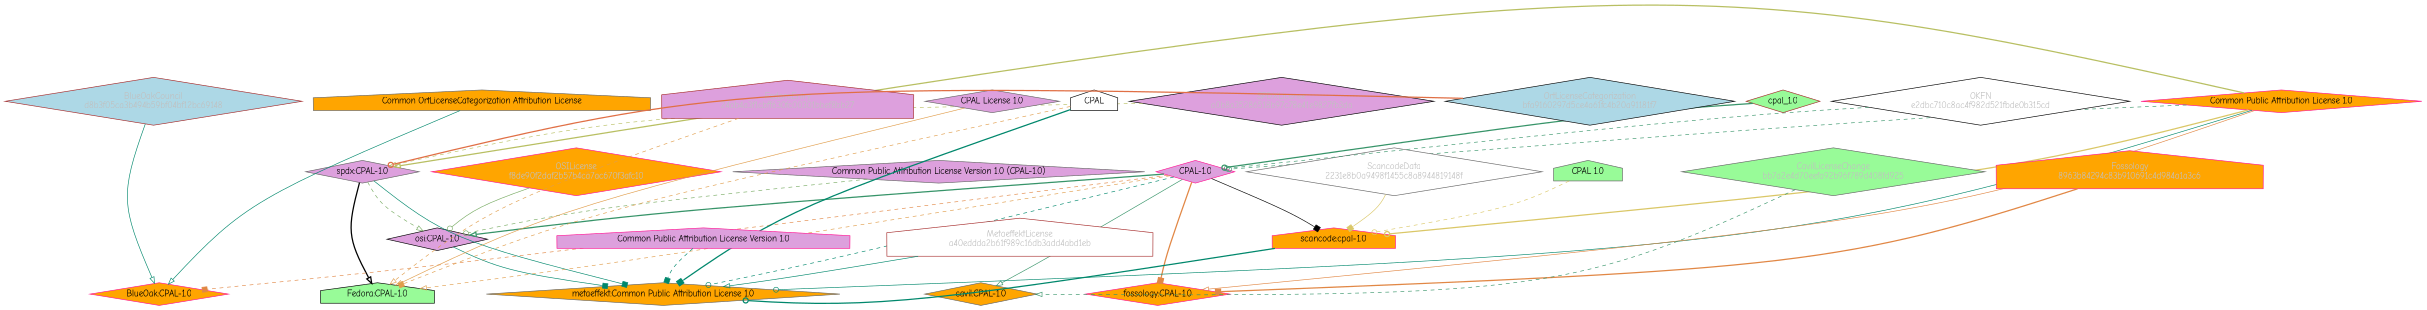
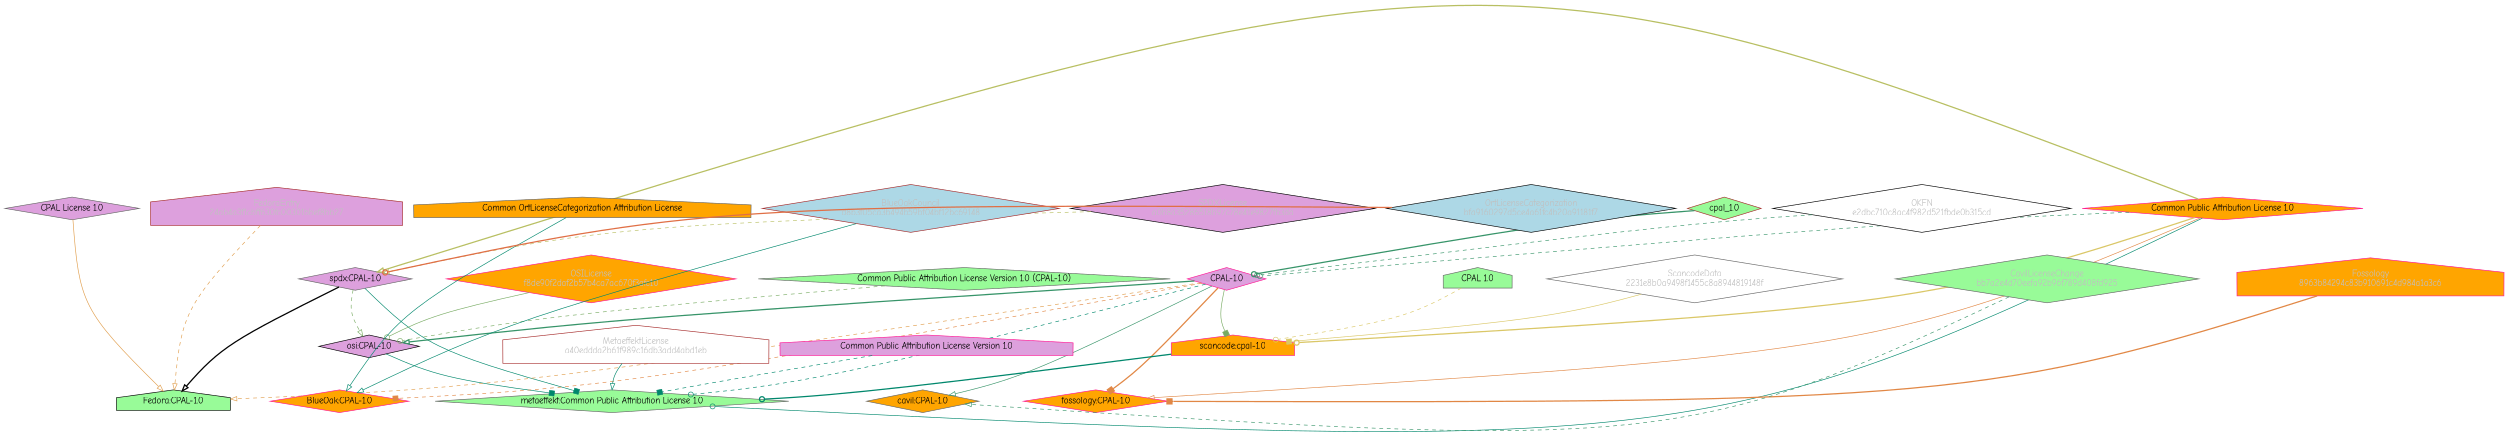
node "CPAL": removed
node "Common Public Attribution License Version 1.0 (CPAL-1.0)": fillcolor plum -> palegreen
edge "CPAL-1.0" -> "scancode:cpal-1.0": color black -> #78ab63
node "metaeffekt:Common Public Attribution License 1.0": fillcolor orange -> palegreen
